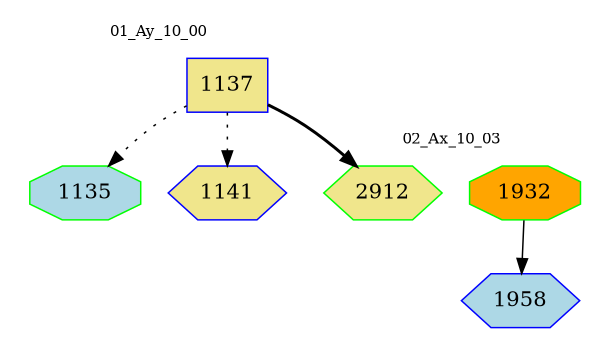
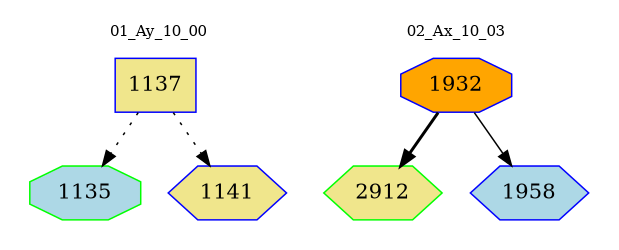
edge "1137" -> "2912": now "1932" -> "2912"
node "1932": color green -> blue
